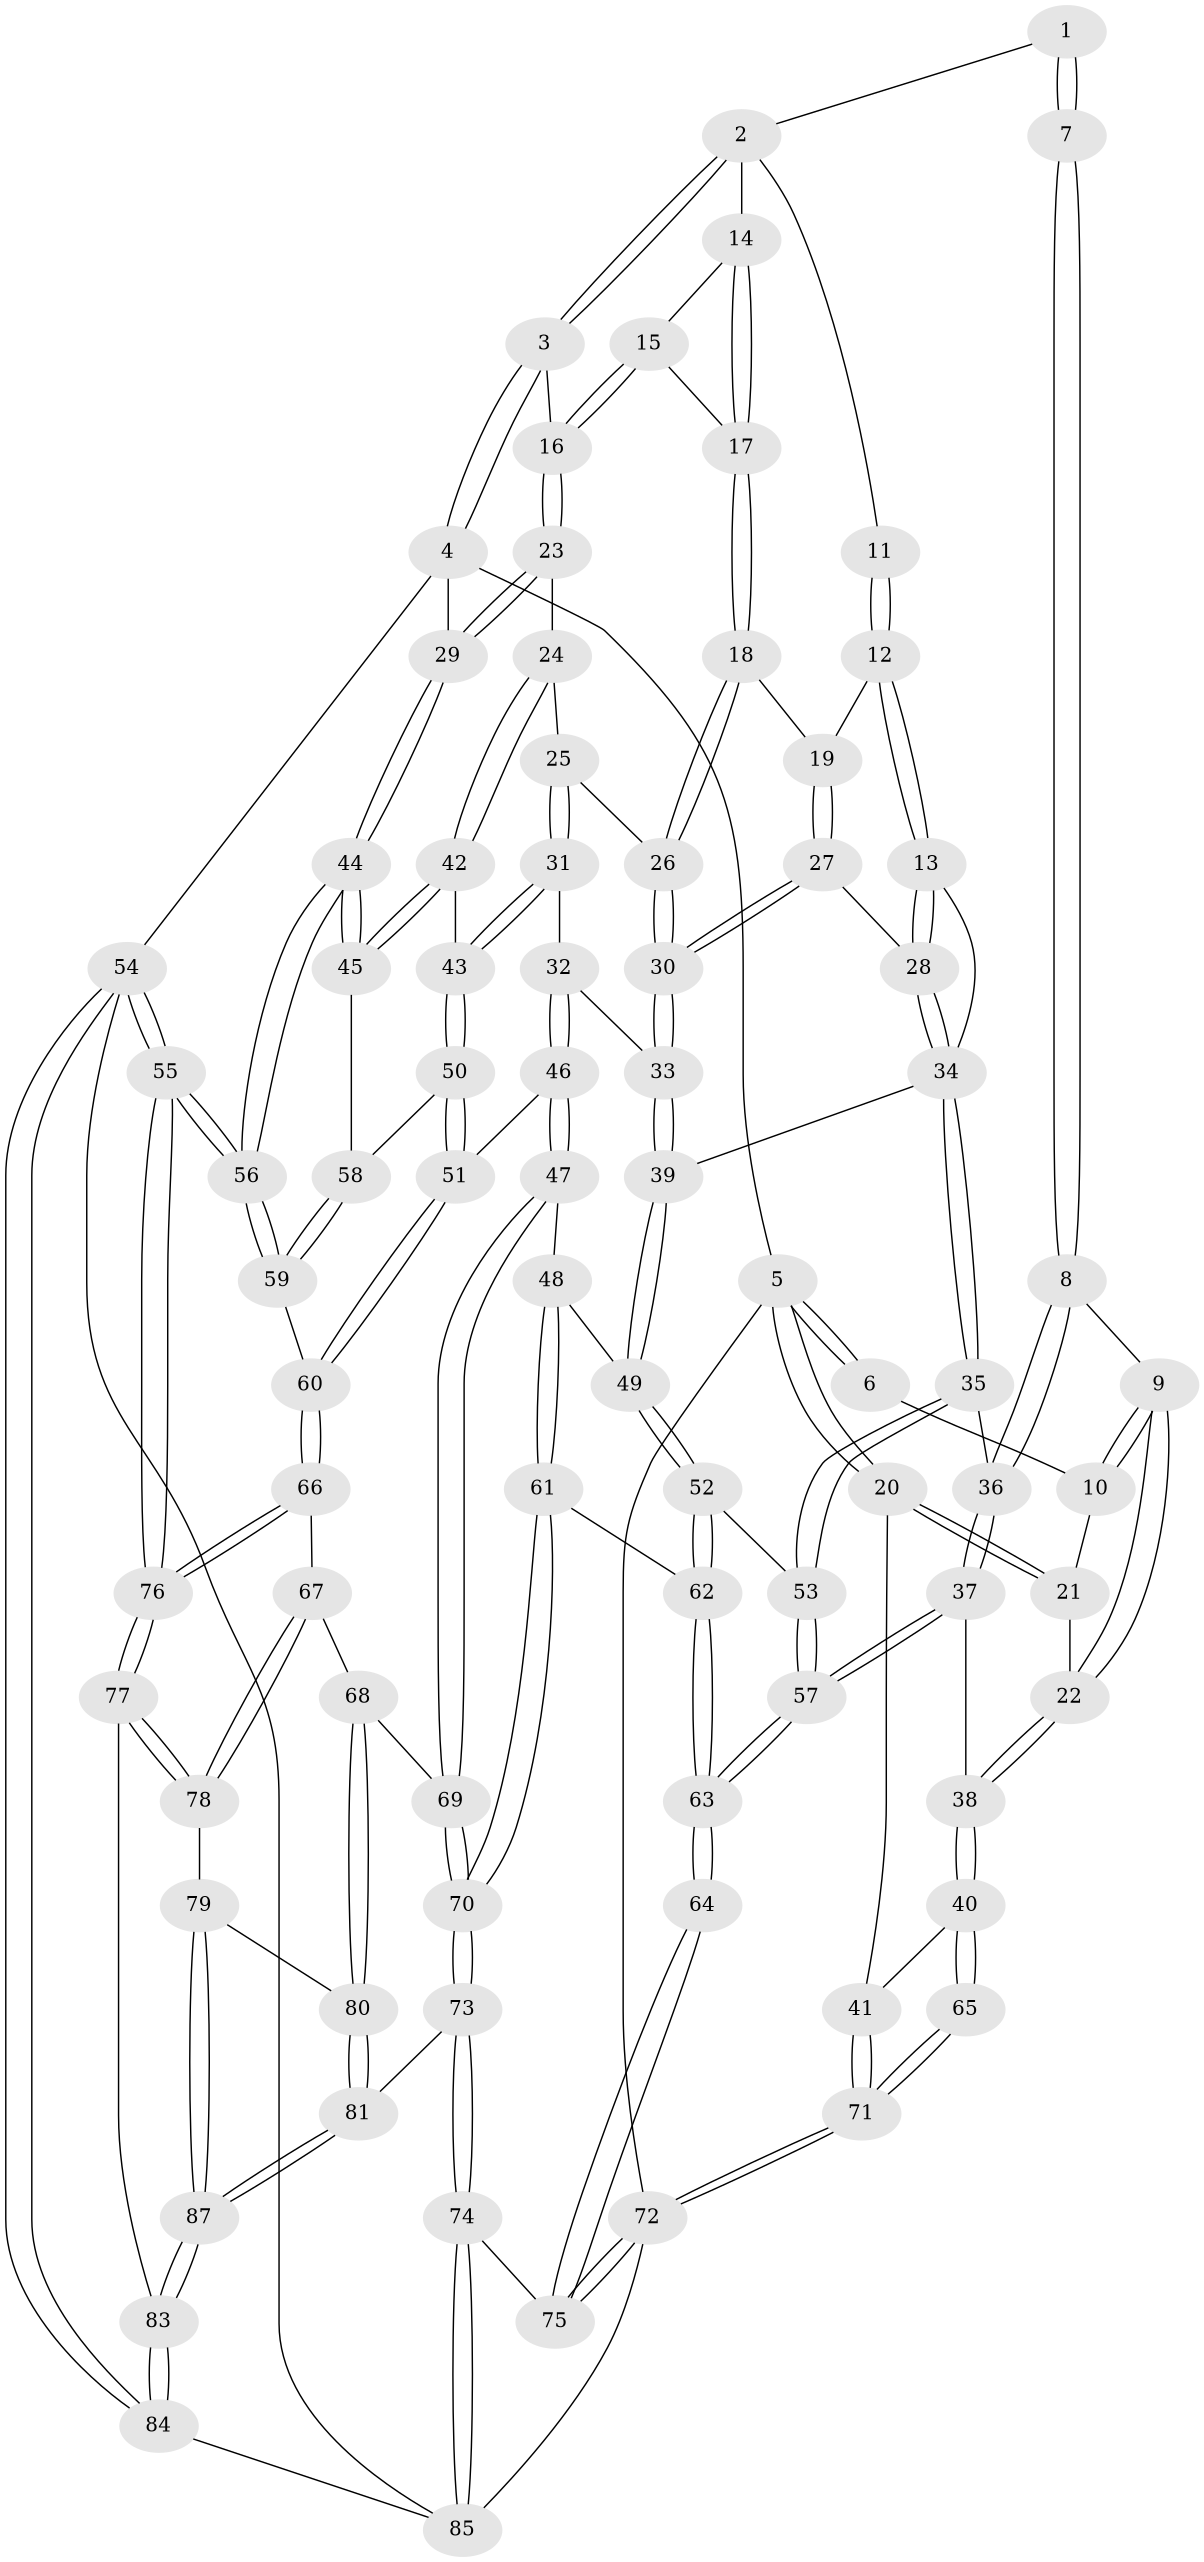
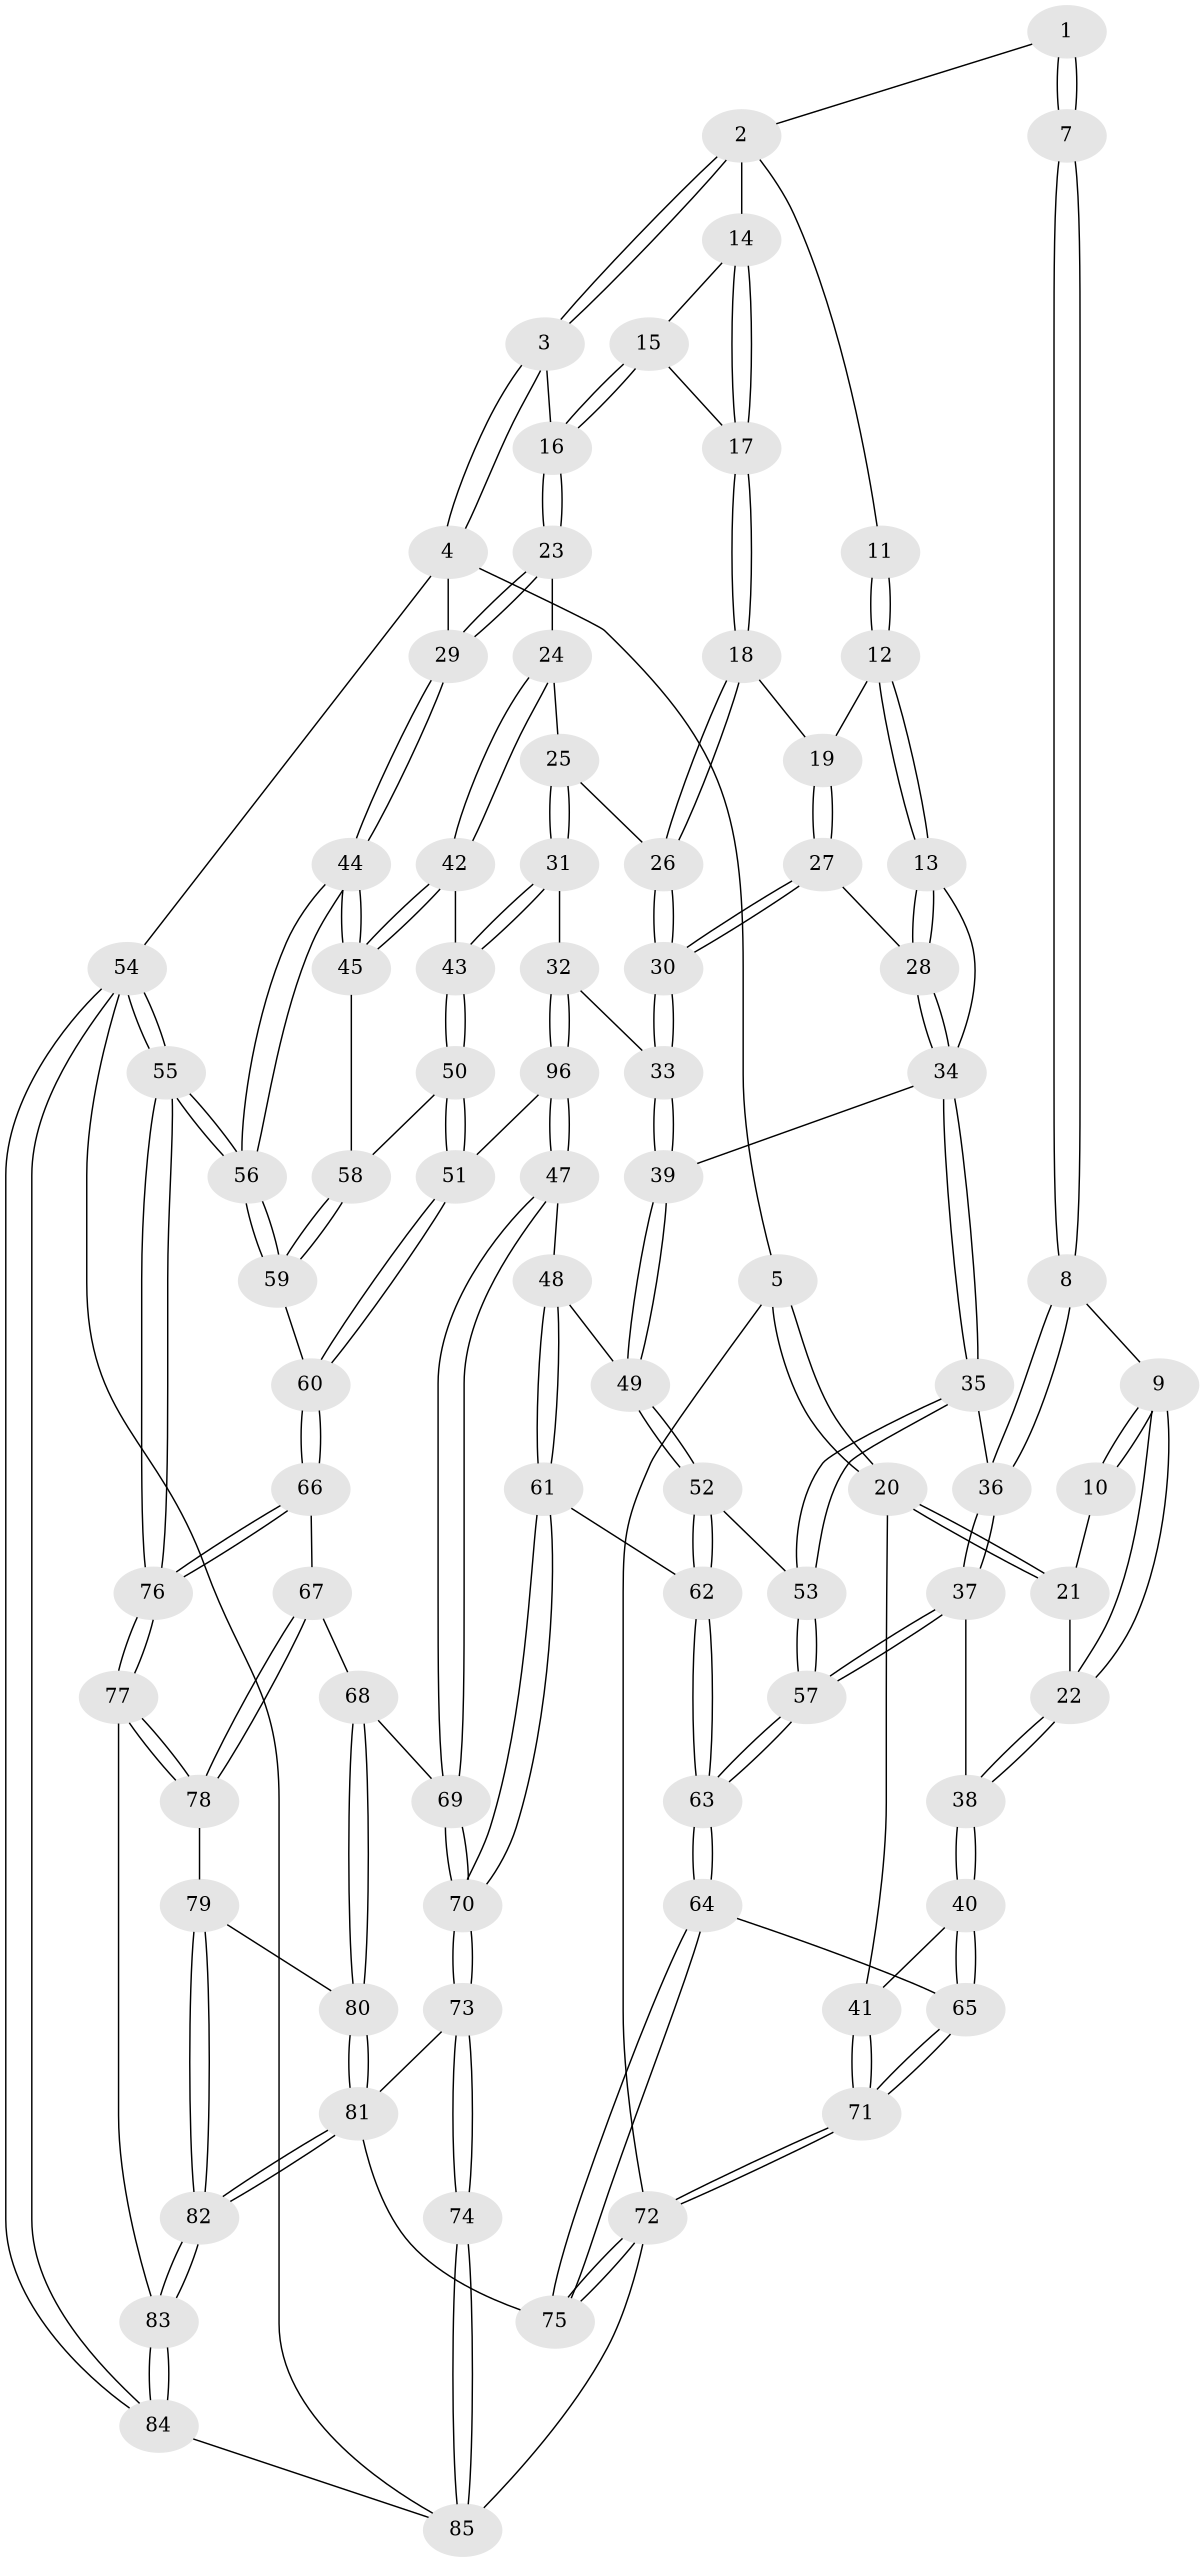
node "46": label "46" -> "96"
node "6": removed
edge "64" -- "65": added
node "87": label "87" -> "82"
edge "74" -- "75": now "81" -- "75"
